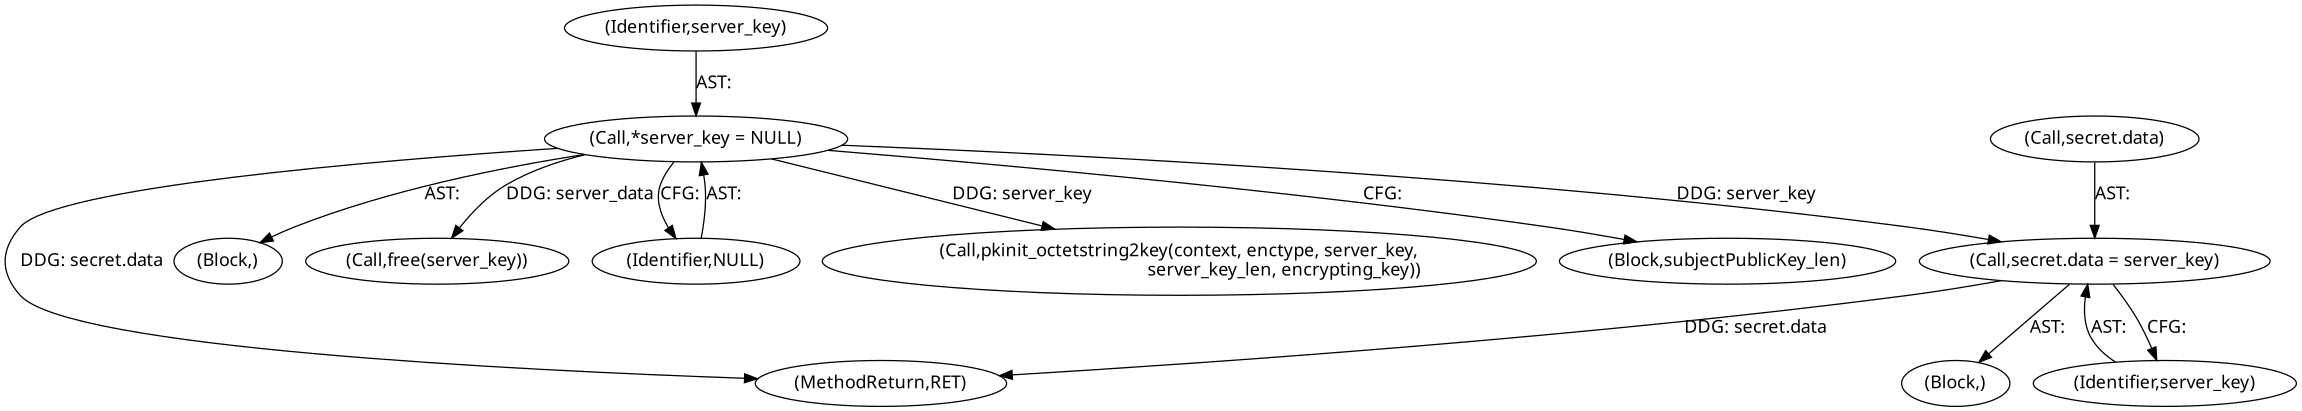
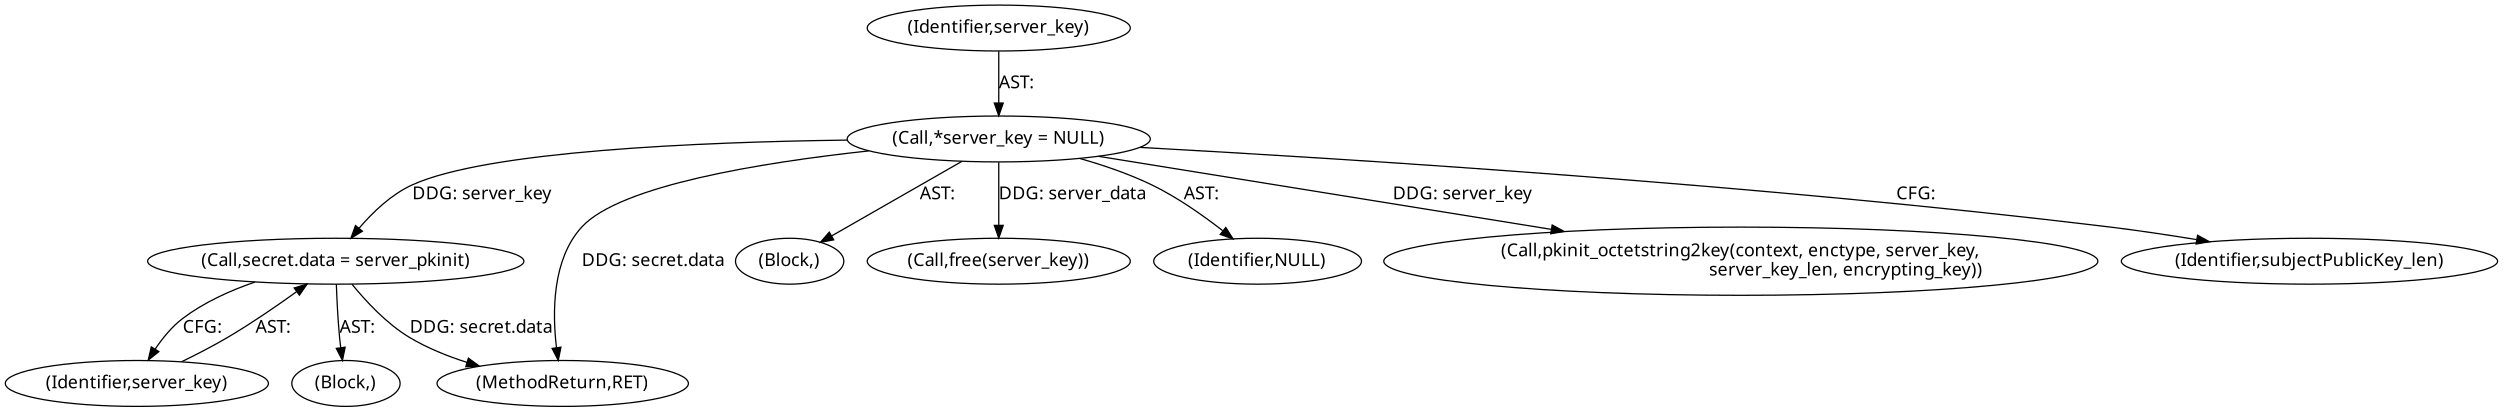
node "(Call,secret.data)": removed
edge "(Call,*server_key = NULL)" -> "(Identifier,NULL)": label "CFG: " -> "AST: "
edge "(Identifier,NULL)" -> "(Call,*server_key = NULL)": removed, label "AST:"
node "(Block,subjectPublicKey_len)": label "(Block,subjectPublicKey_len)" -> "(Identifier,subjectPublicKey_len)"
node "(Call,secret.data = server_key)": label "(Call,secret.data = server_key)" -> "(Call,secret.data = server_pkinit)"
